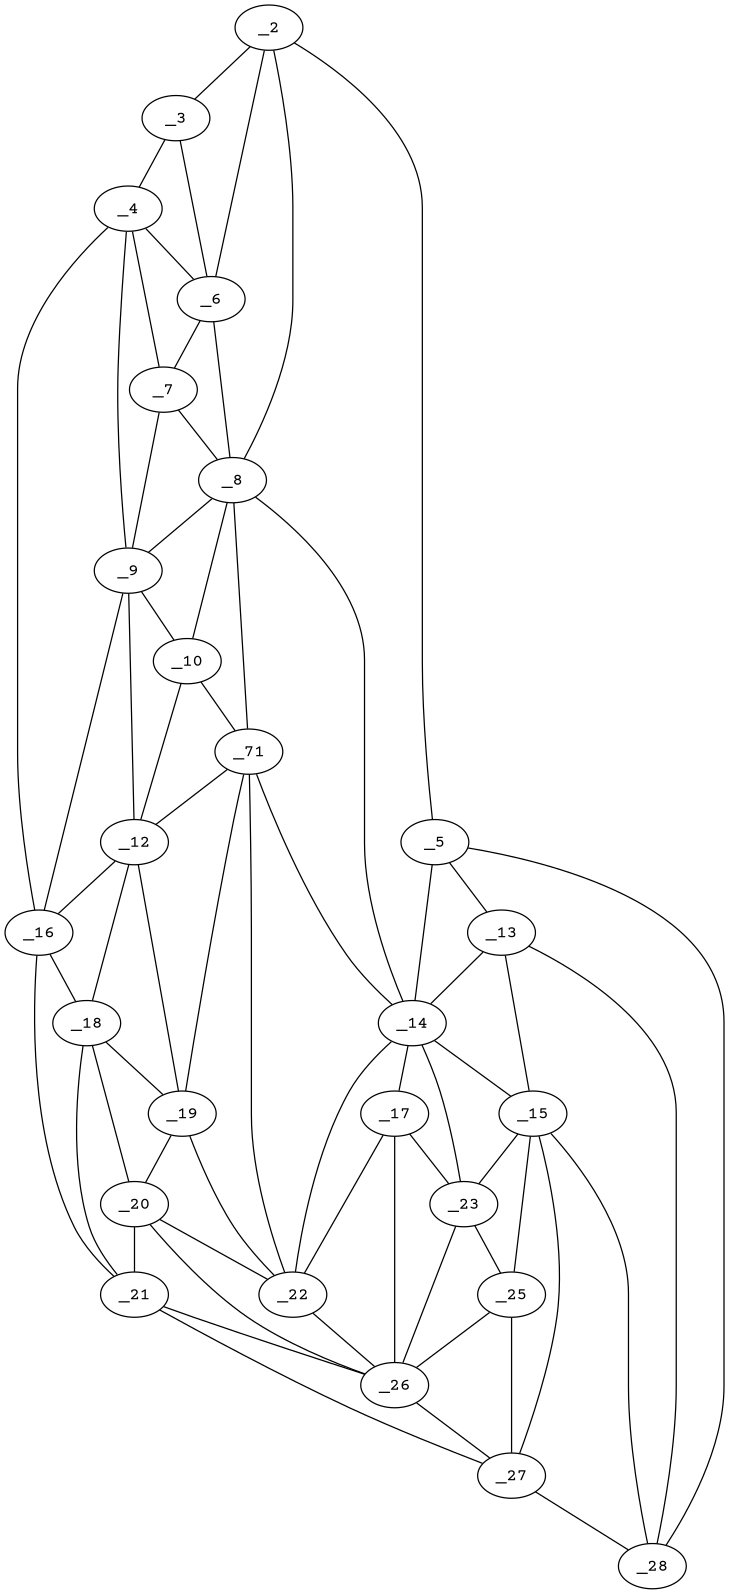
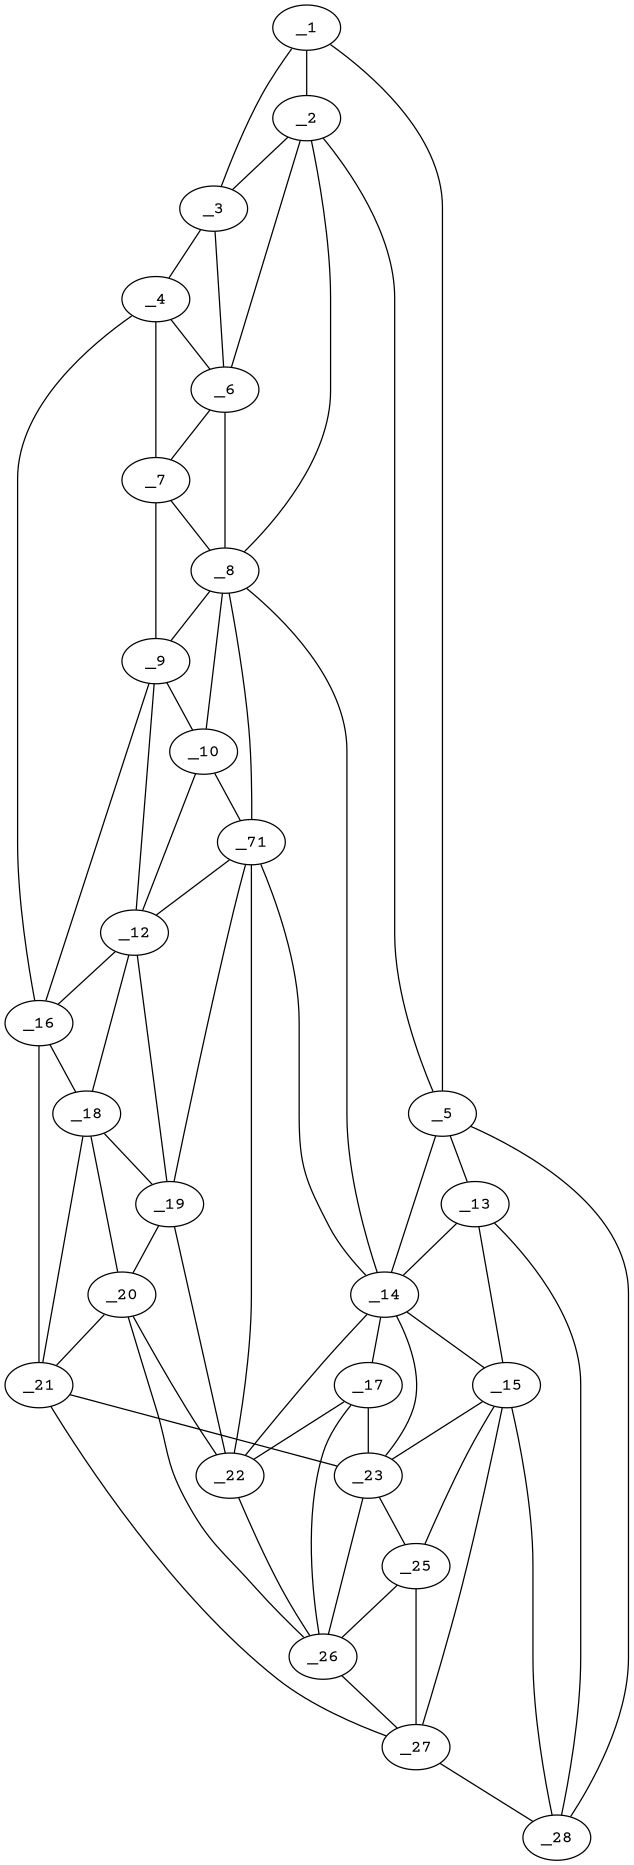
node "_1": added
edge "_4" -- "_9": removed
edge "_21" -- "_26": now "_21" -- "_23"
